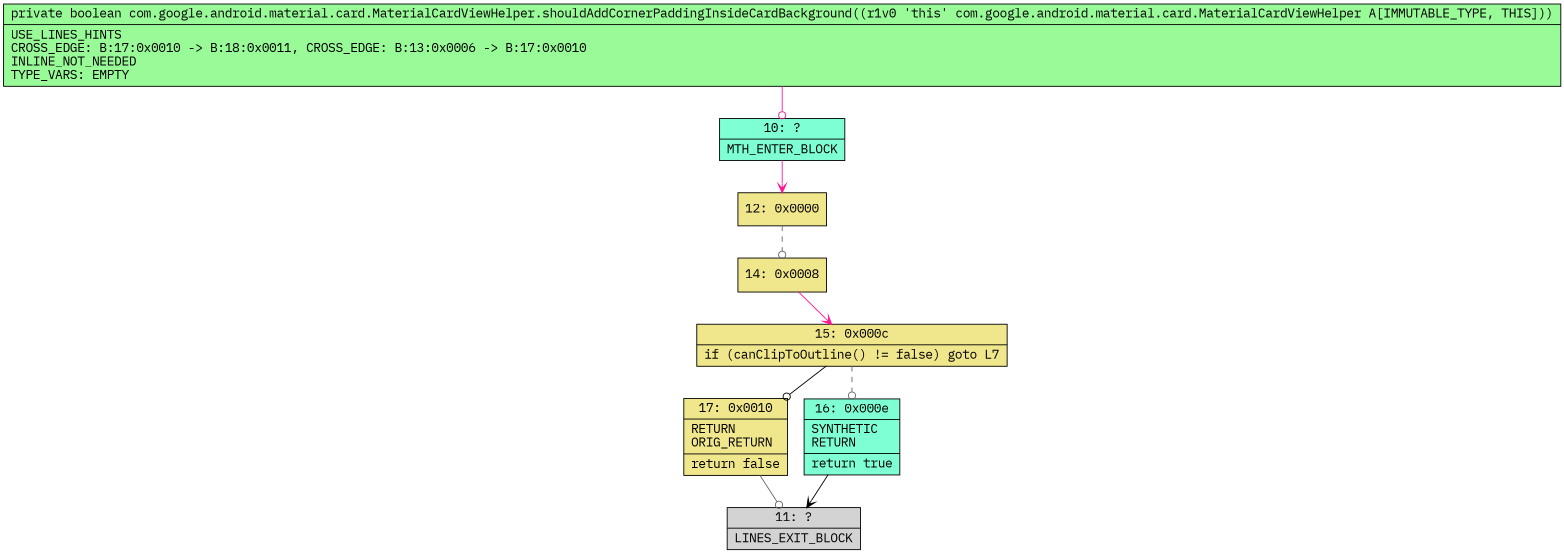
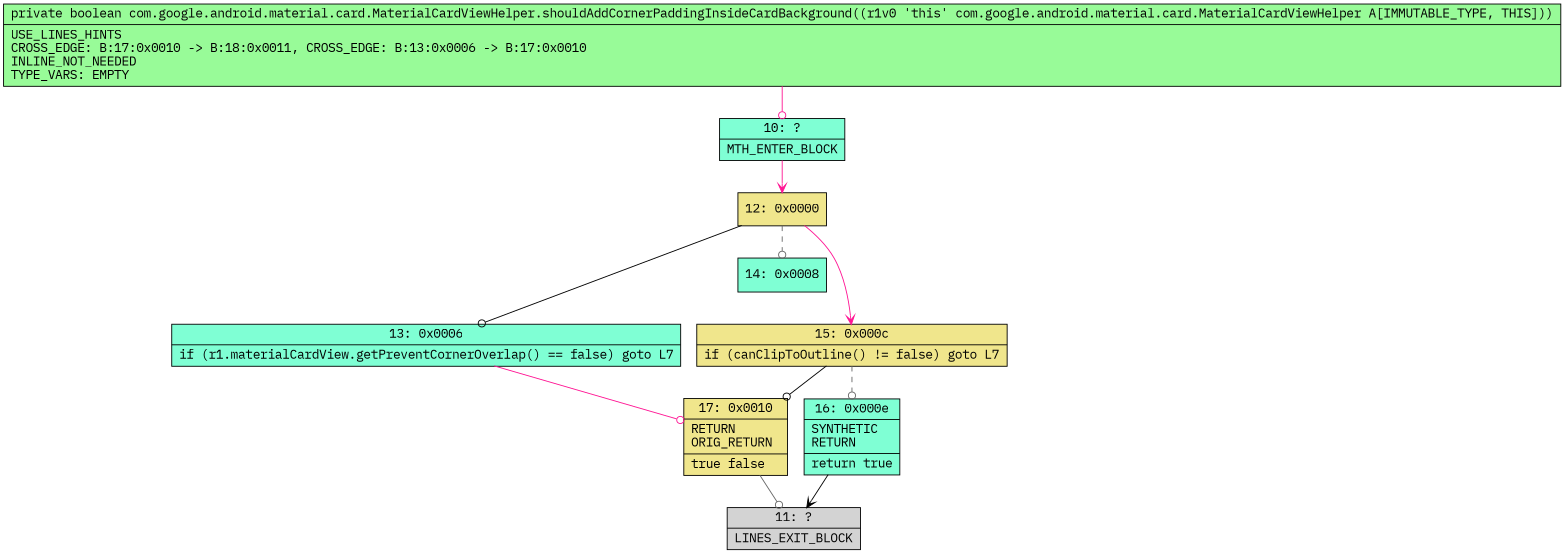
node "14: 0x0008": fillcolor khaki -> aquamarine
edge "14: 0x0008" -> "15: 0x000c": now "12: 0x0000" -> "15: 0x000c"
node "13: 0x0006": added
node "17: 0x0010": text "return false" -> "true false"
